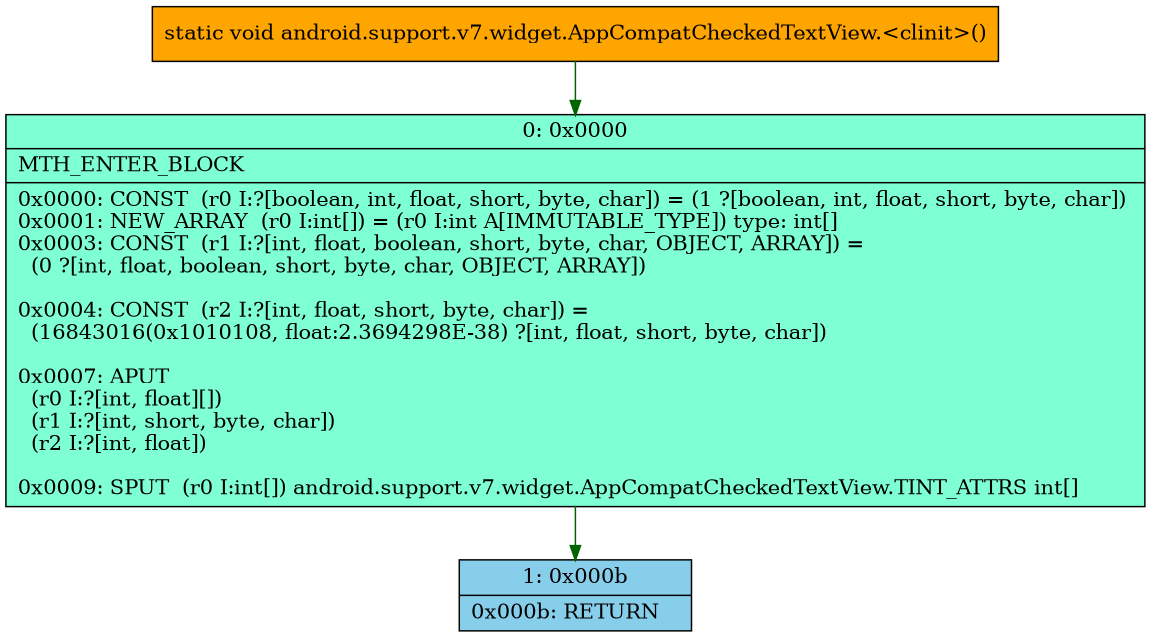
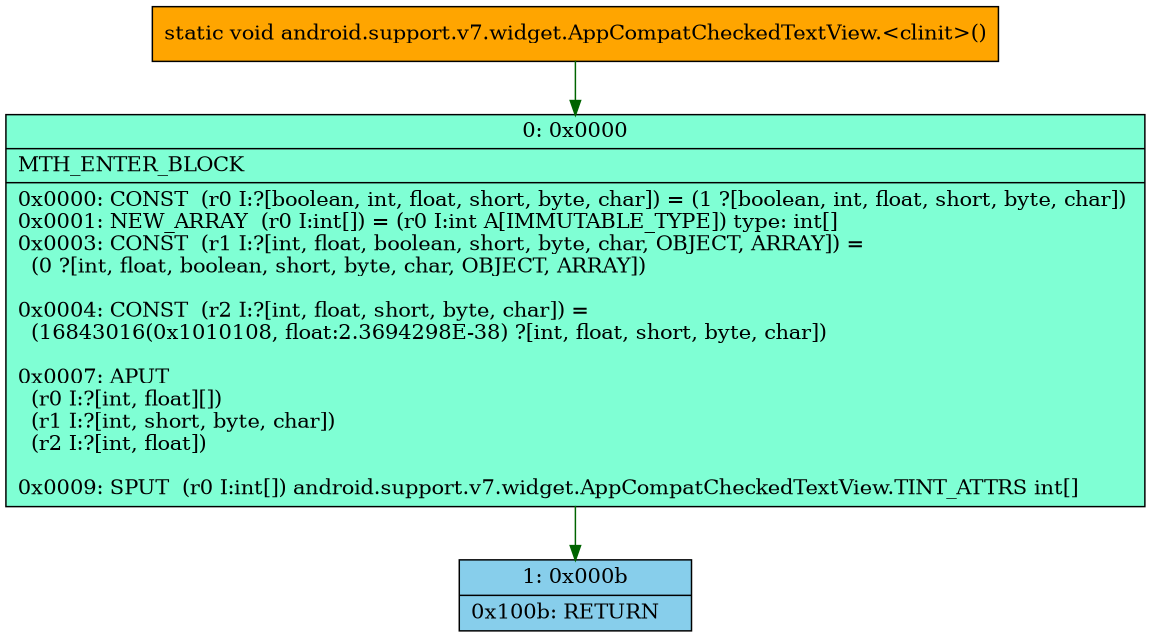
node "1: 0x000b": text "0x000b: RETURN" -> "0x100b: RETURN"
